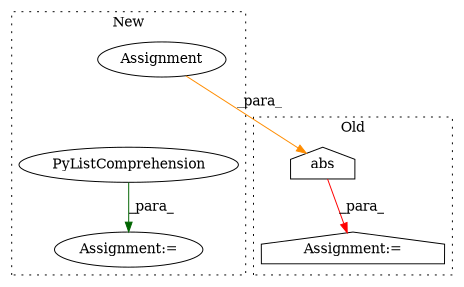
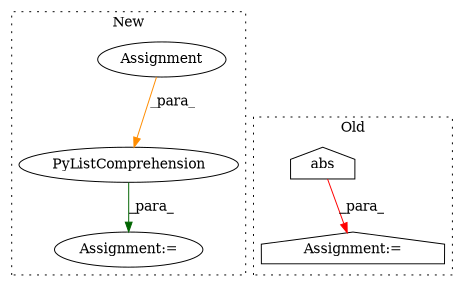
edge "Assignment" -> "abs": now "Assignment" -> "PyListComprehension"
